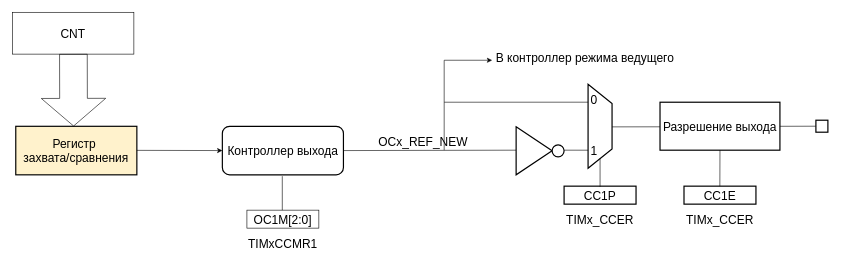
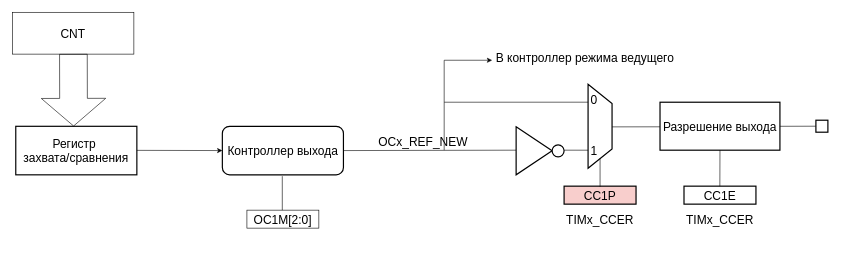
node "Регистр захвата/сравнения": fillcolor #fff2cc -> #ffffff
node "CC1P": fillcolor #ffffff -> #f8cecc
node "TIMxCCMR1": removed
